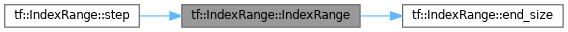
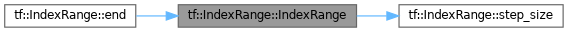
node "tf::IndexRange::step": label "tf::IndexRange::step" -> "tf::IndexRange::end"
node "tf::IndexRange::end_size": label "tf::IndexRange::end_size" -> "tf::IndexRange::step_size"
